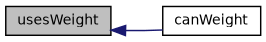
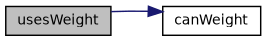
edge "canWeight" -> "usesWeight": reversed
